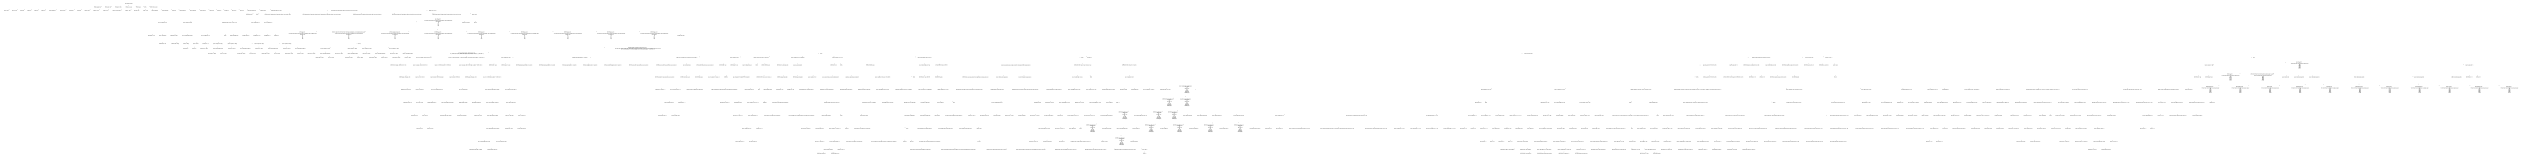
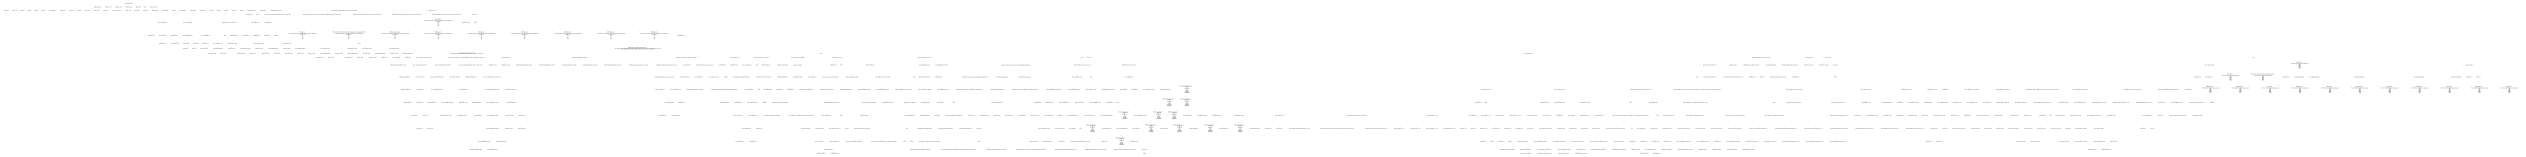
node "(LITERAL,2,elems.wpa_ie - 2)": removed
